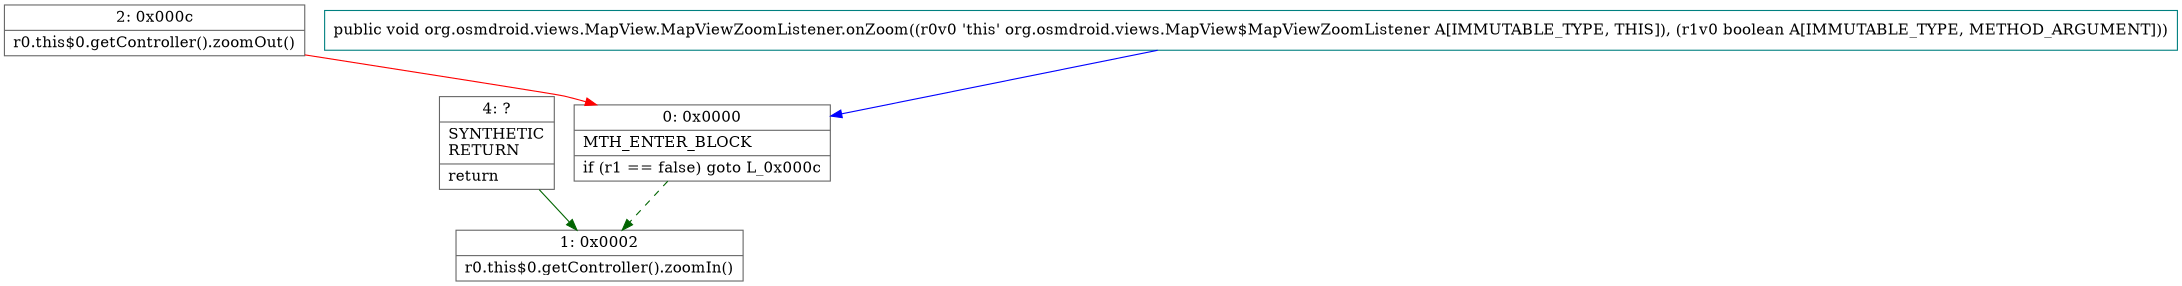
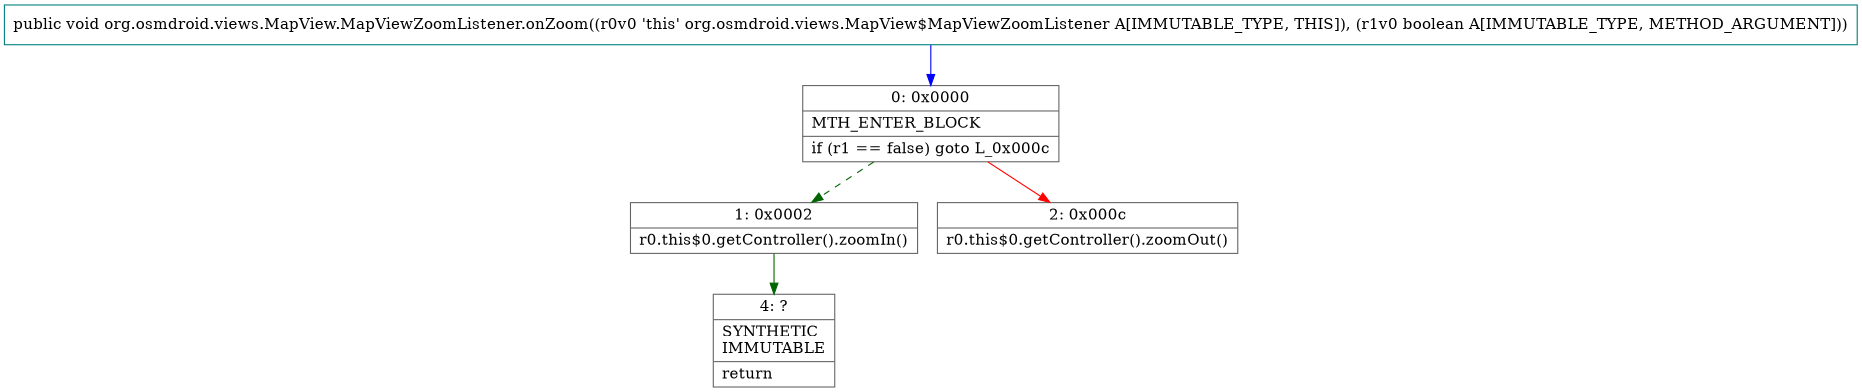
edge "2: 0x000c" -> "0: 0x0000": reversed
node "4: ?": text "RETURN" -> "IMMUTABLE"
edge "4: ?" -> "1: 0x0002": reversed
